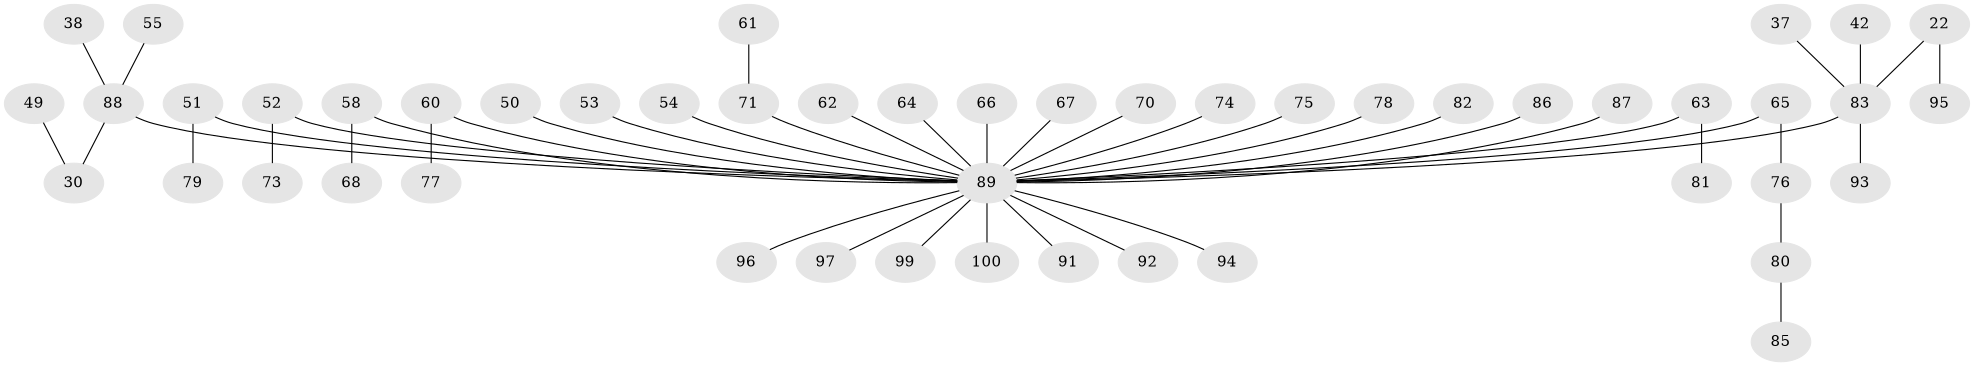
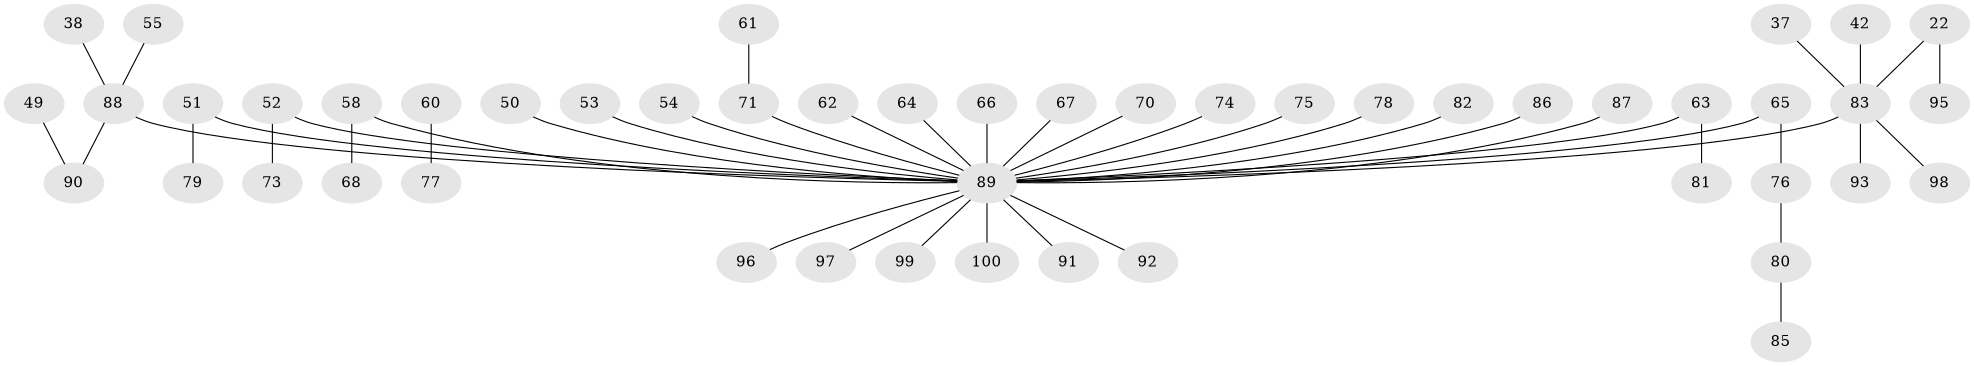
edge "60" -- "89": removed
node "30": label "30" -> "90"
node "98": added
node "94": removed
